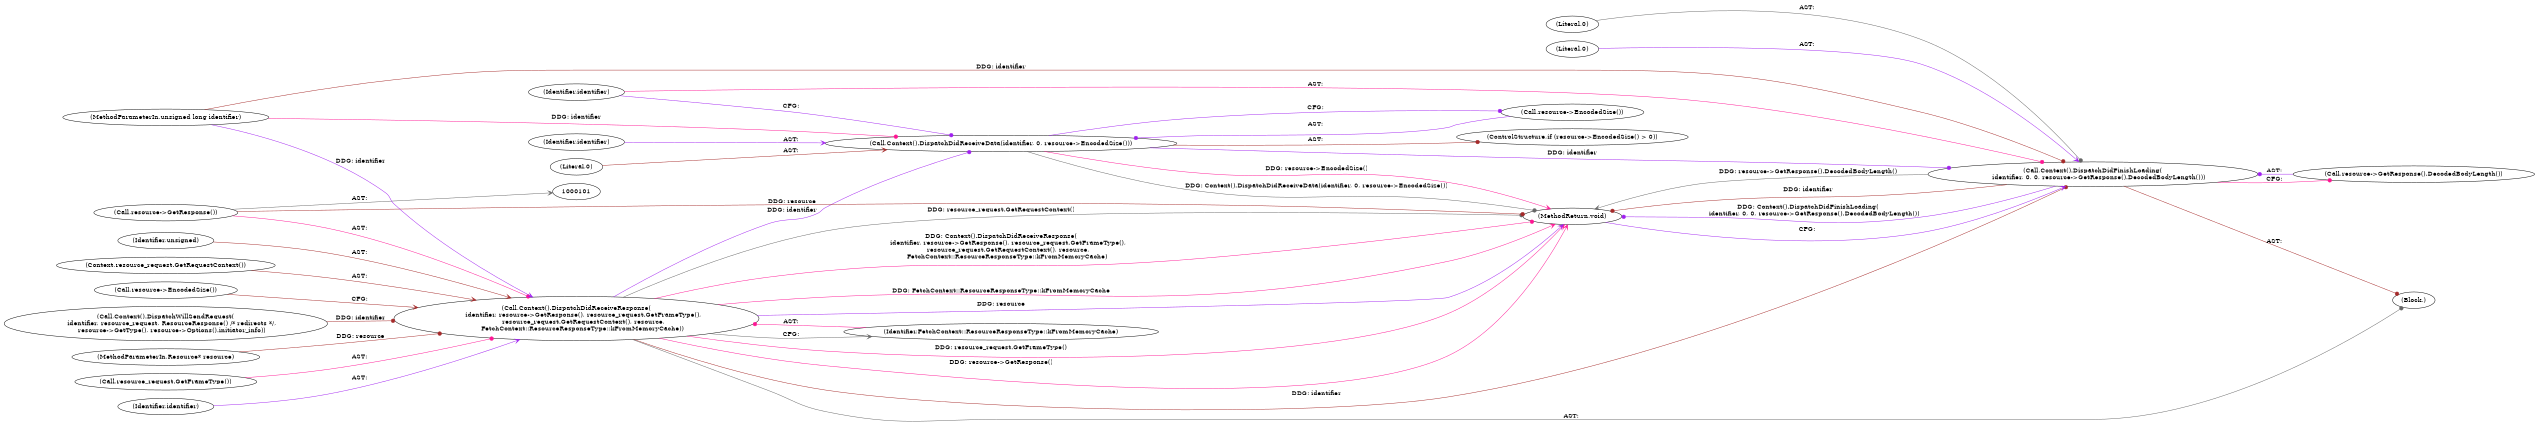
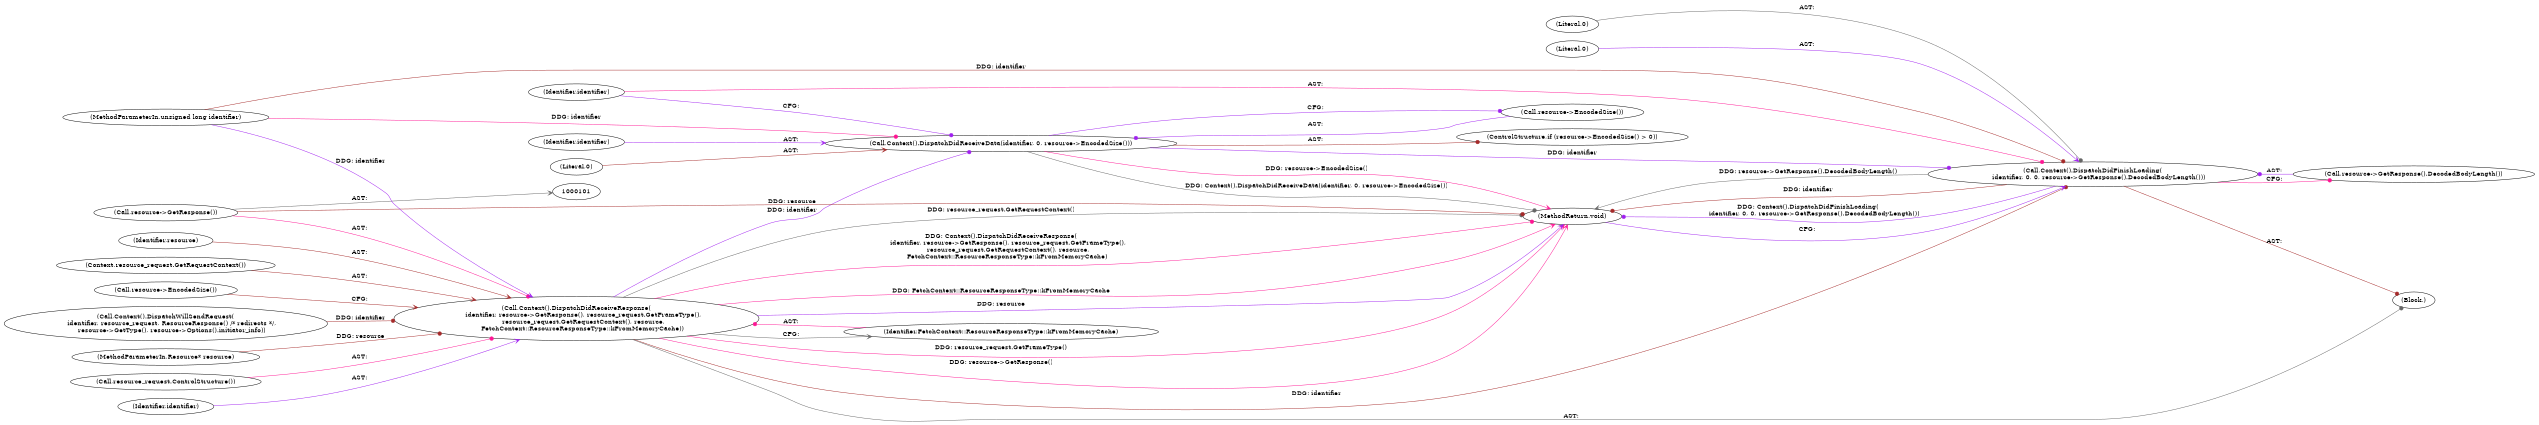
node "(Identifier,unsigned)": label "(Identifier,unsigned)" -> "(Identifier,resource)"
node "(Call,resource_request.GetFrameType())": label "(Call,resource_request.GetFrameType())" -> "(Call,resource_request.ControlStructure())"
